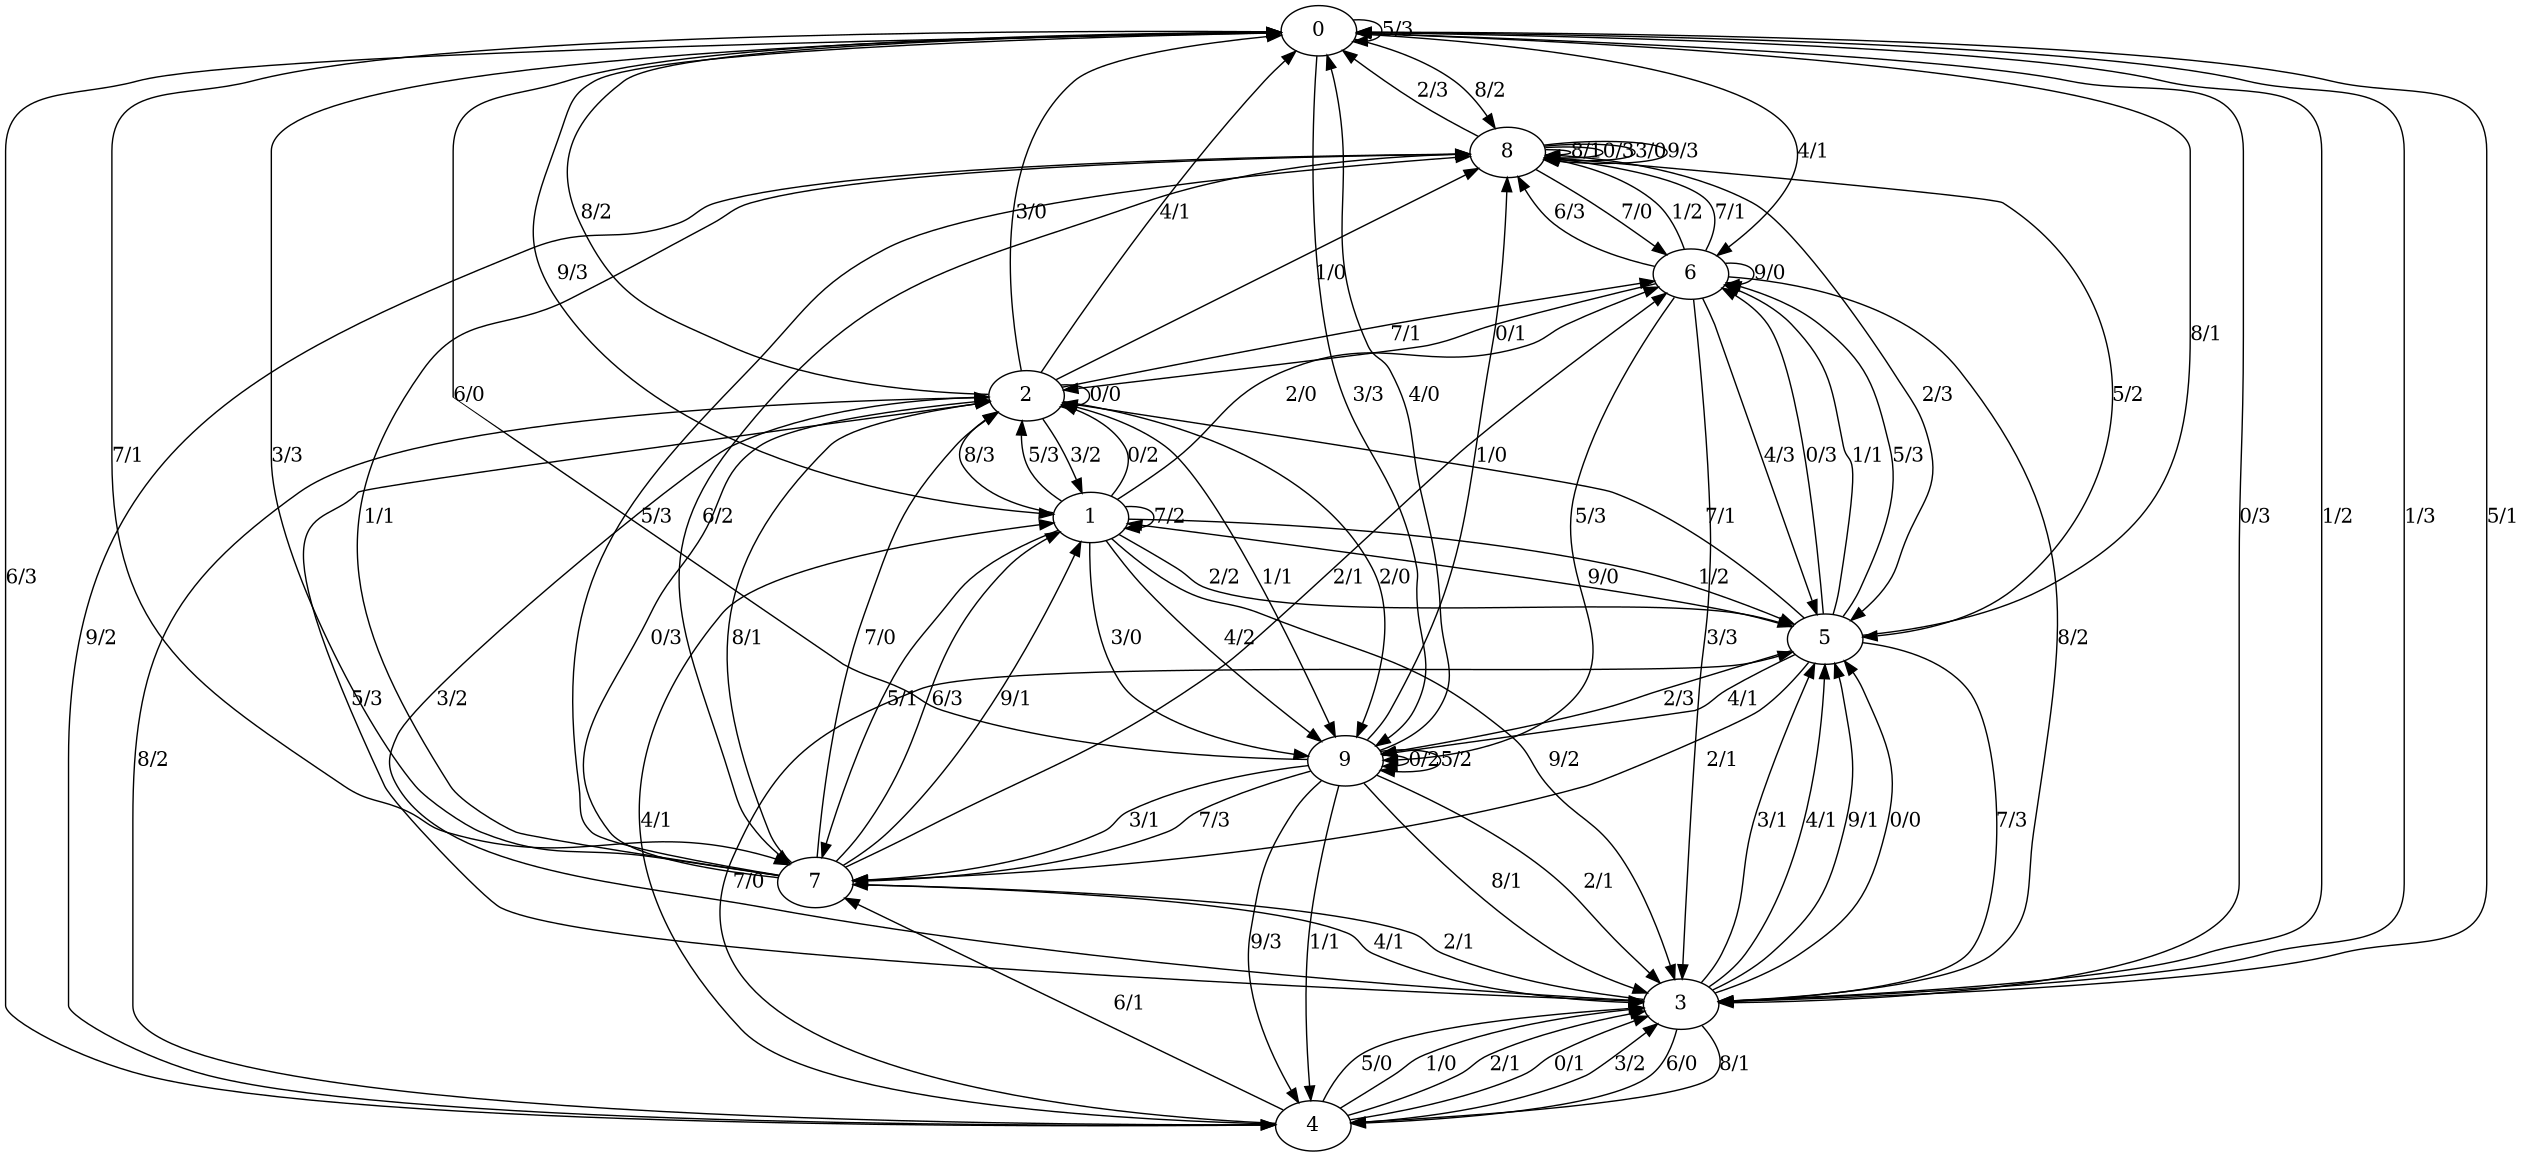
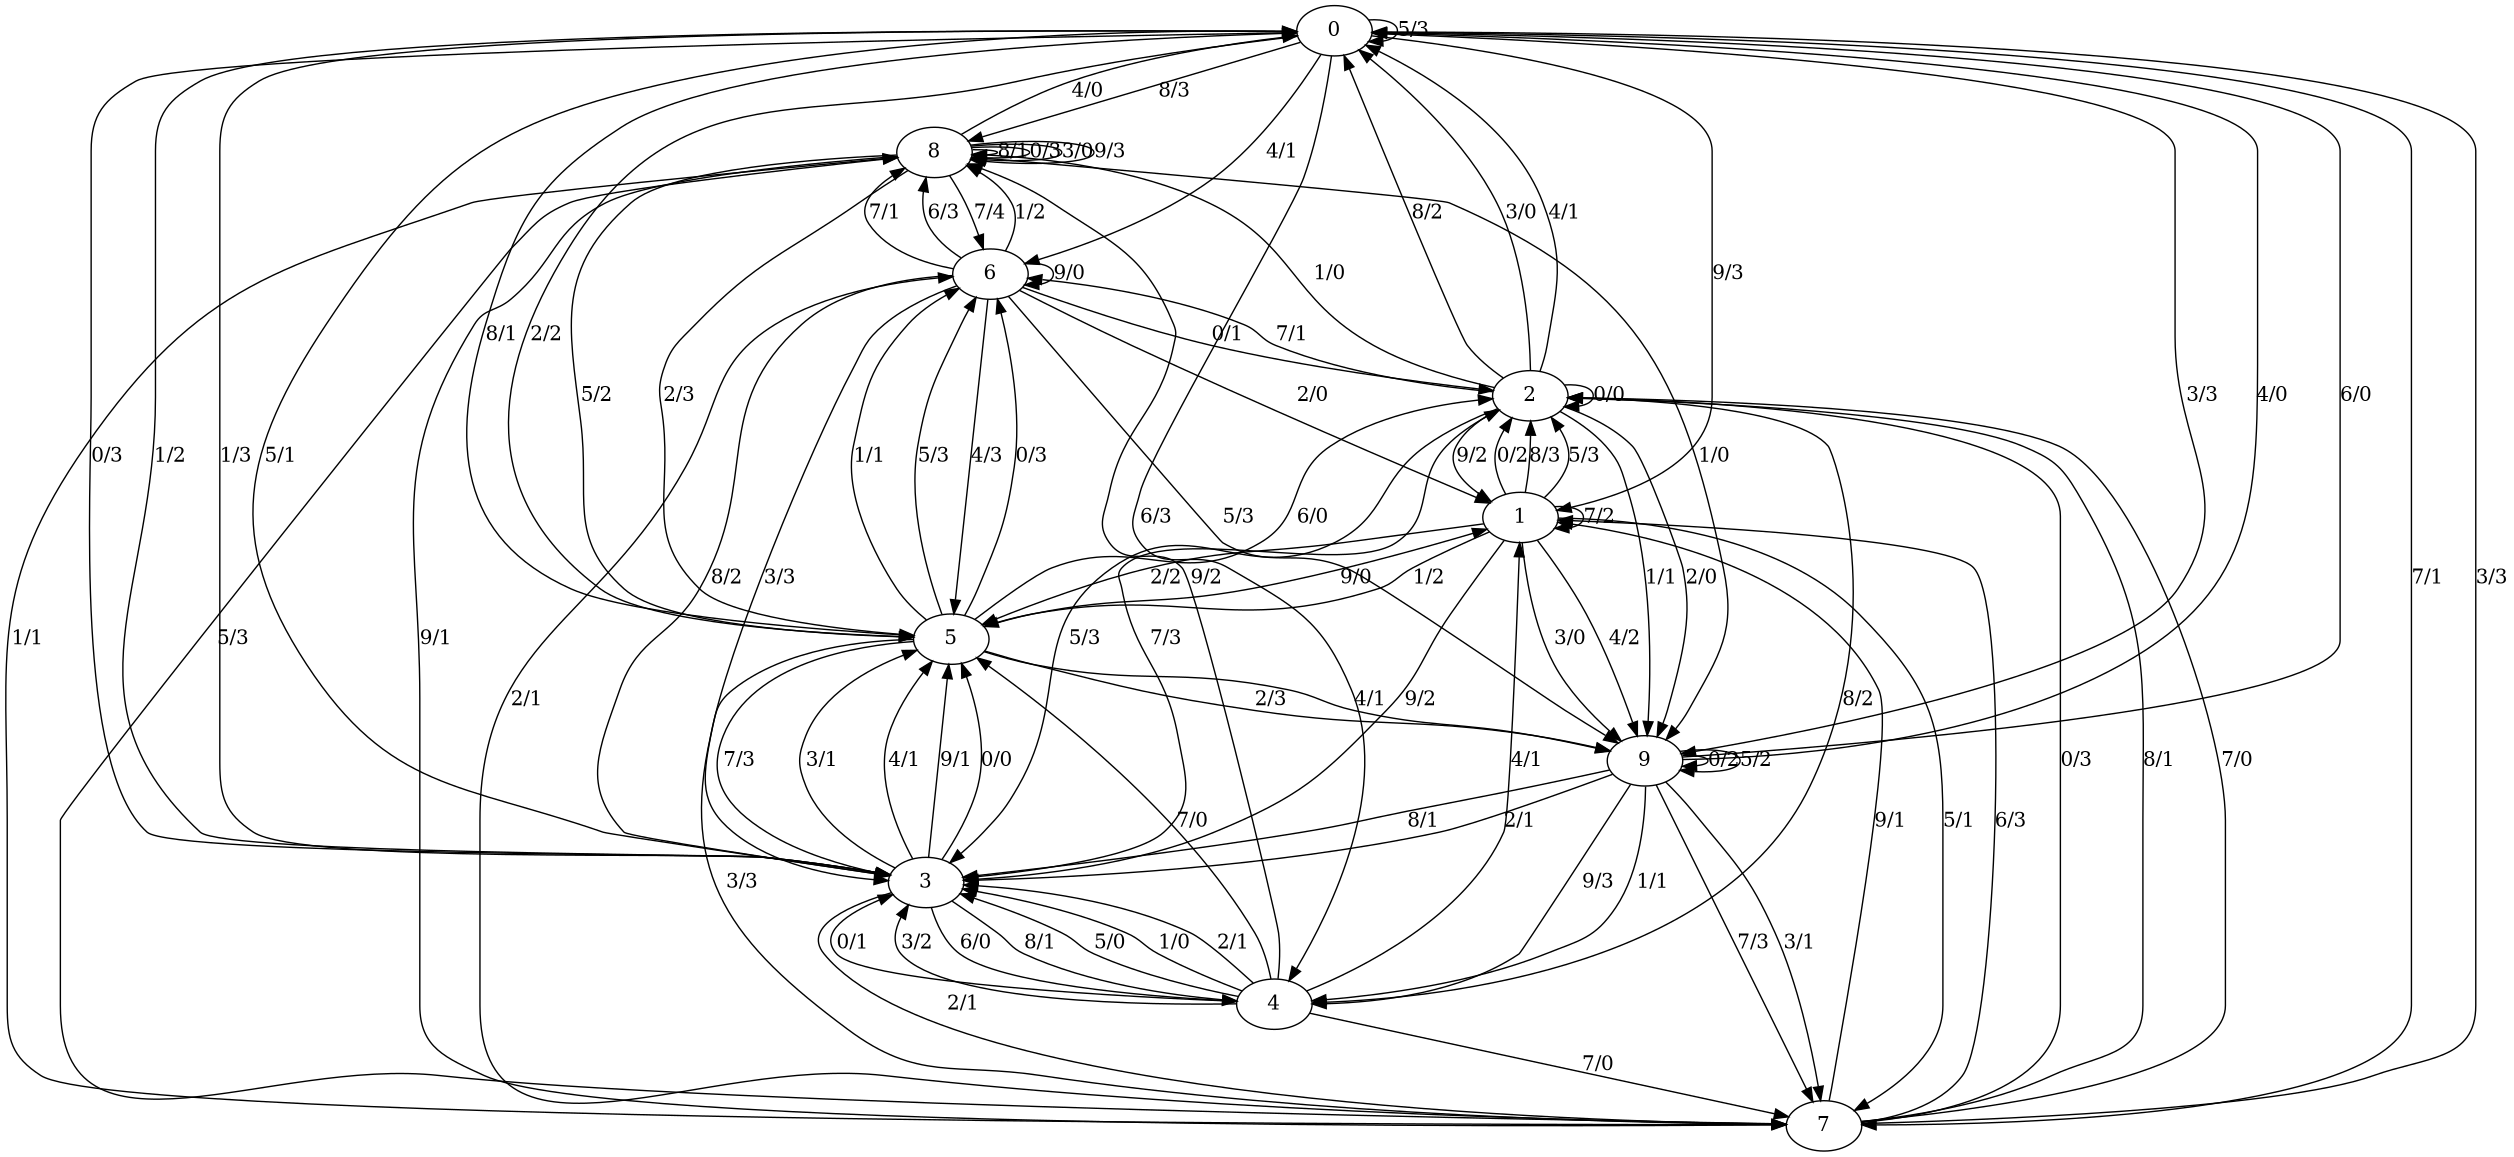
edge "8" -> "0": label "2/3" -> "4/0"
edge "0" -> "8": label "8/2" -> "8/3"
edge "8" -> "6": label "7/0" -> "7/4"
edge "0" -> "5": added, label "2/2"
edge "1" -> "6": reversed
edge "2" -> "1": label "3/2" -> "9/2"
edge "9" -> "8": reversed
edge "8" -> "7": label "6/2" -> "9/1"
edge "5" -> "2": label "7/1" -> "6/0"
edge "3" -> "2": label "3/2" -> "7/3"
edge "5" -> "7": label "2/1" -> "3/3"
edge "7" -> "3": removed, label "4/1"
edge "2" -> "4": reversed
edge "4" -> "7": label "6/1" -> "7/0"
